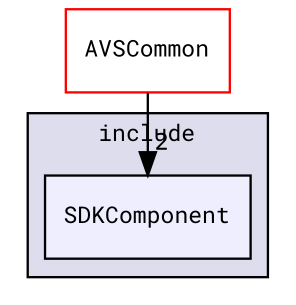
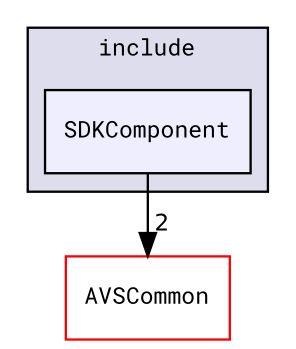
edge "AVSCommon" -> "SDKComponent": reversed
